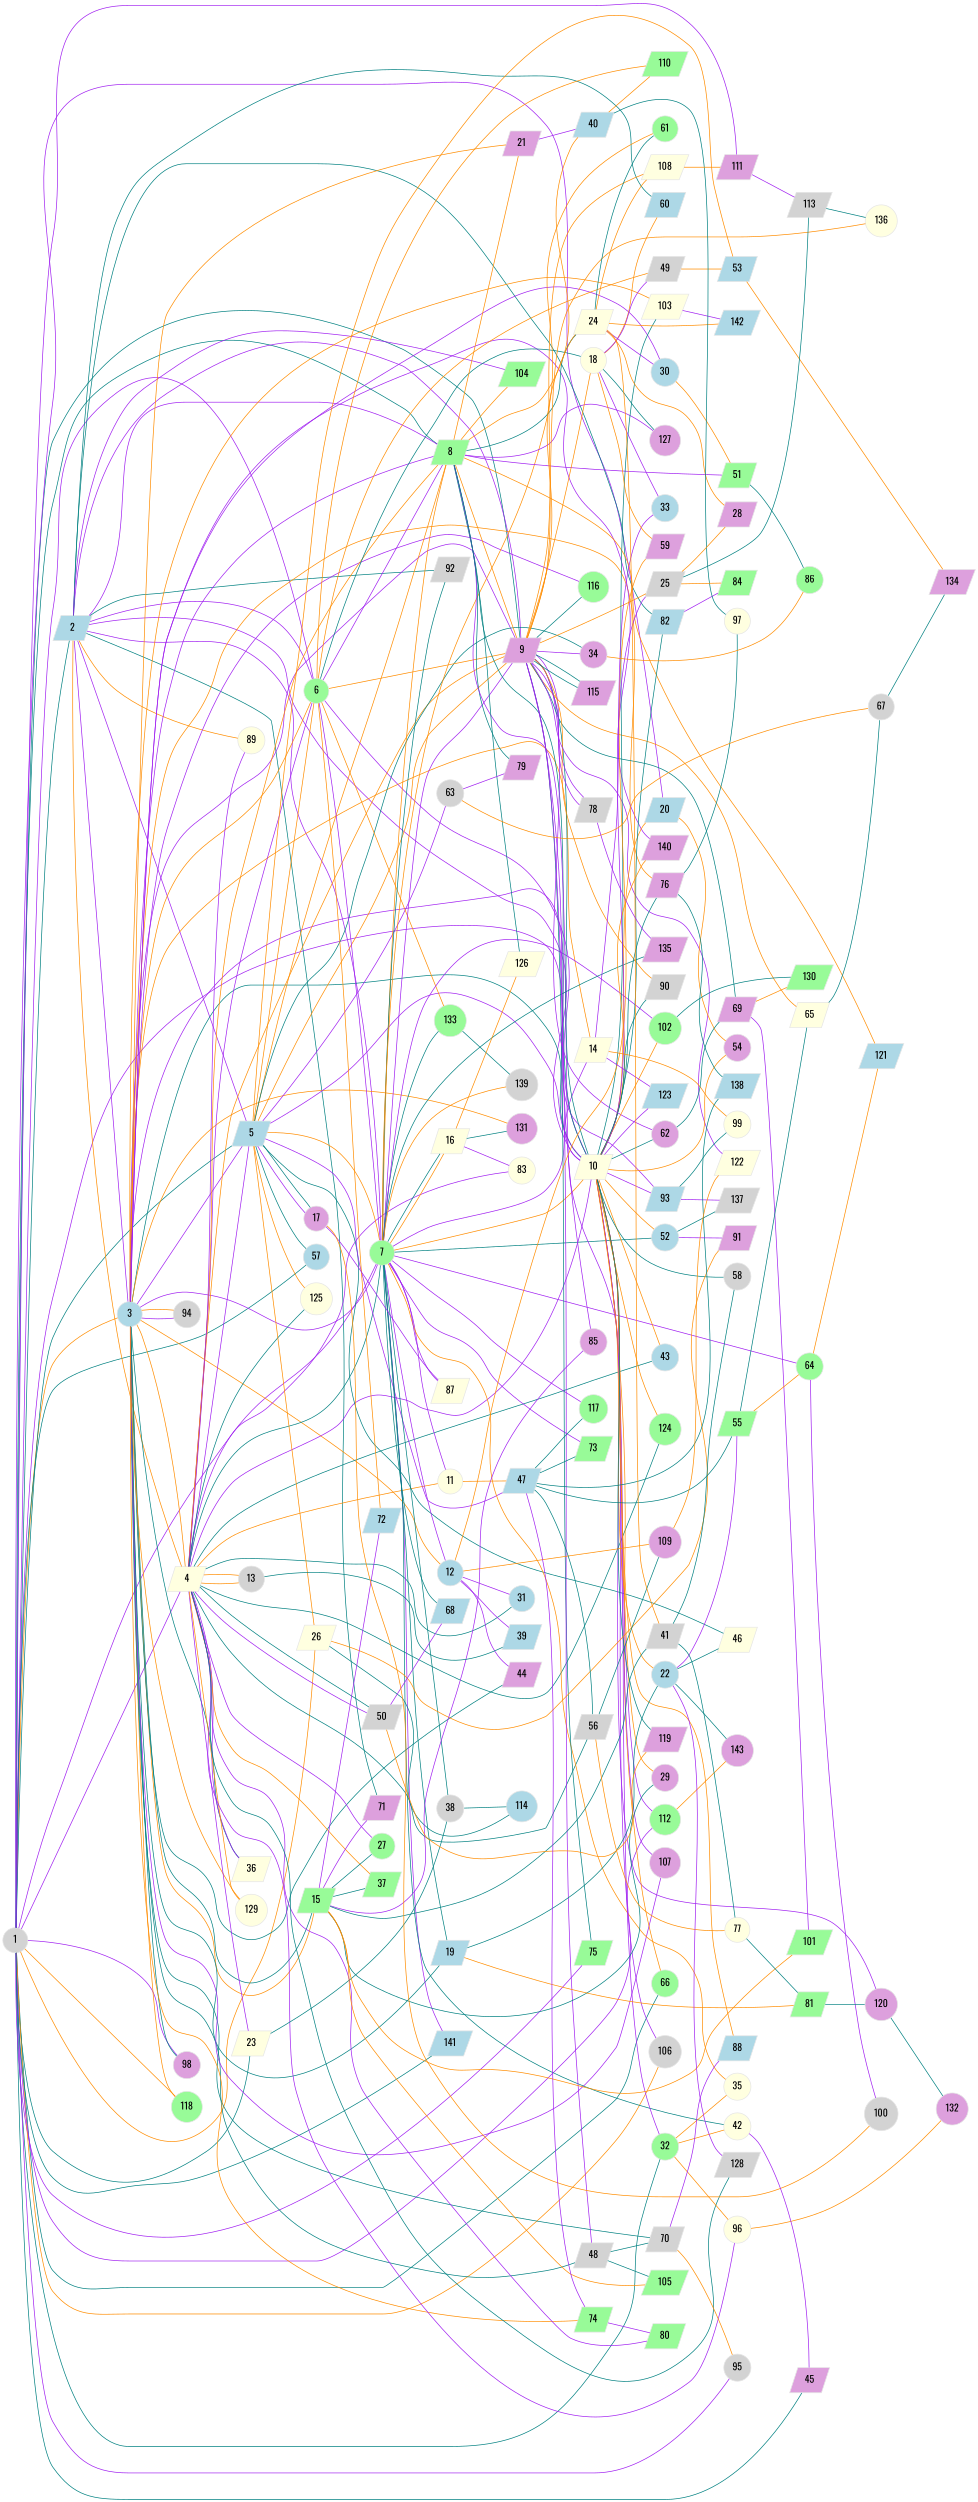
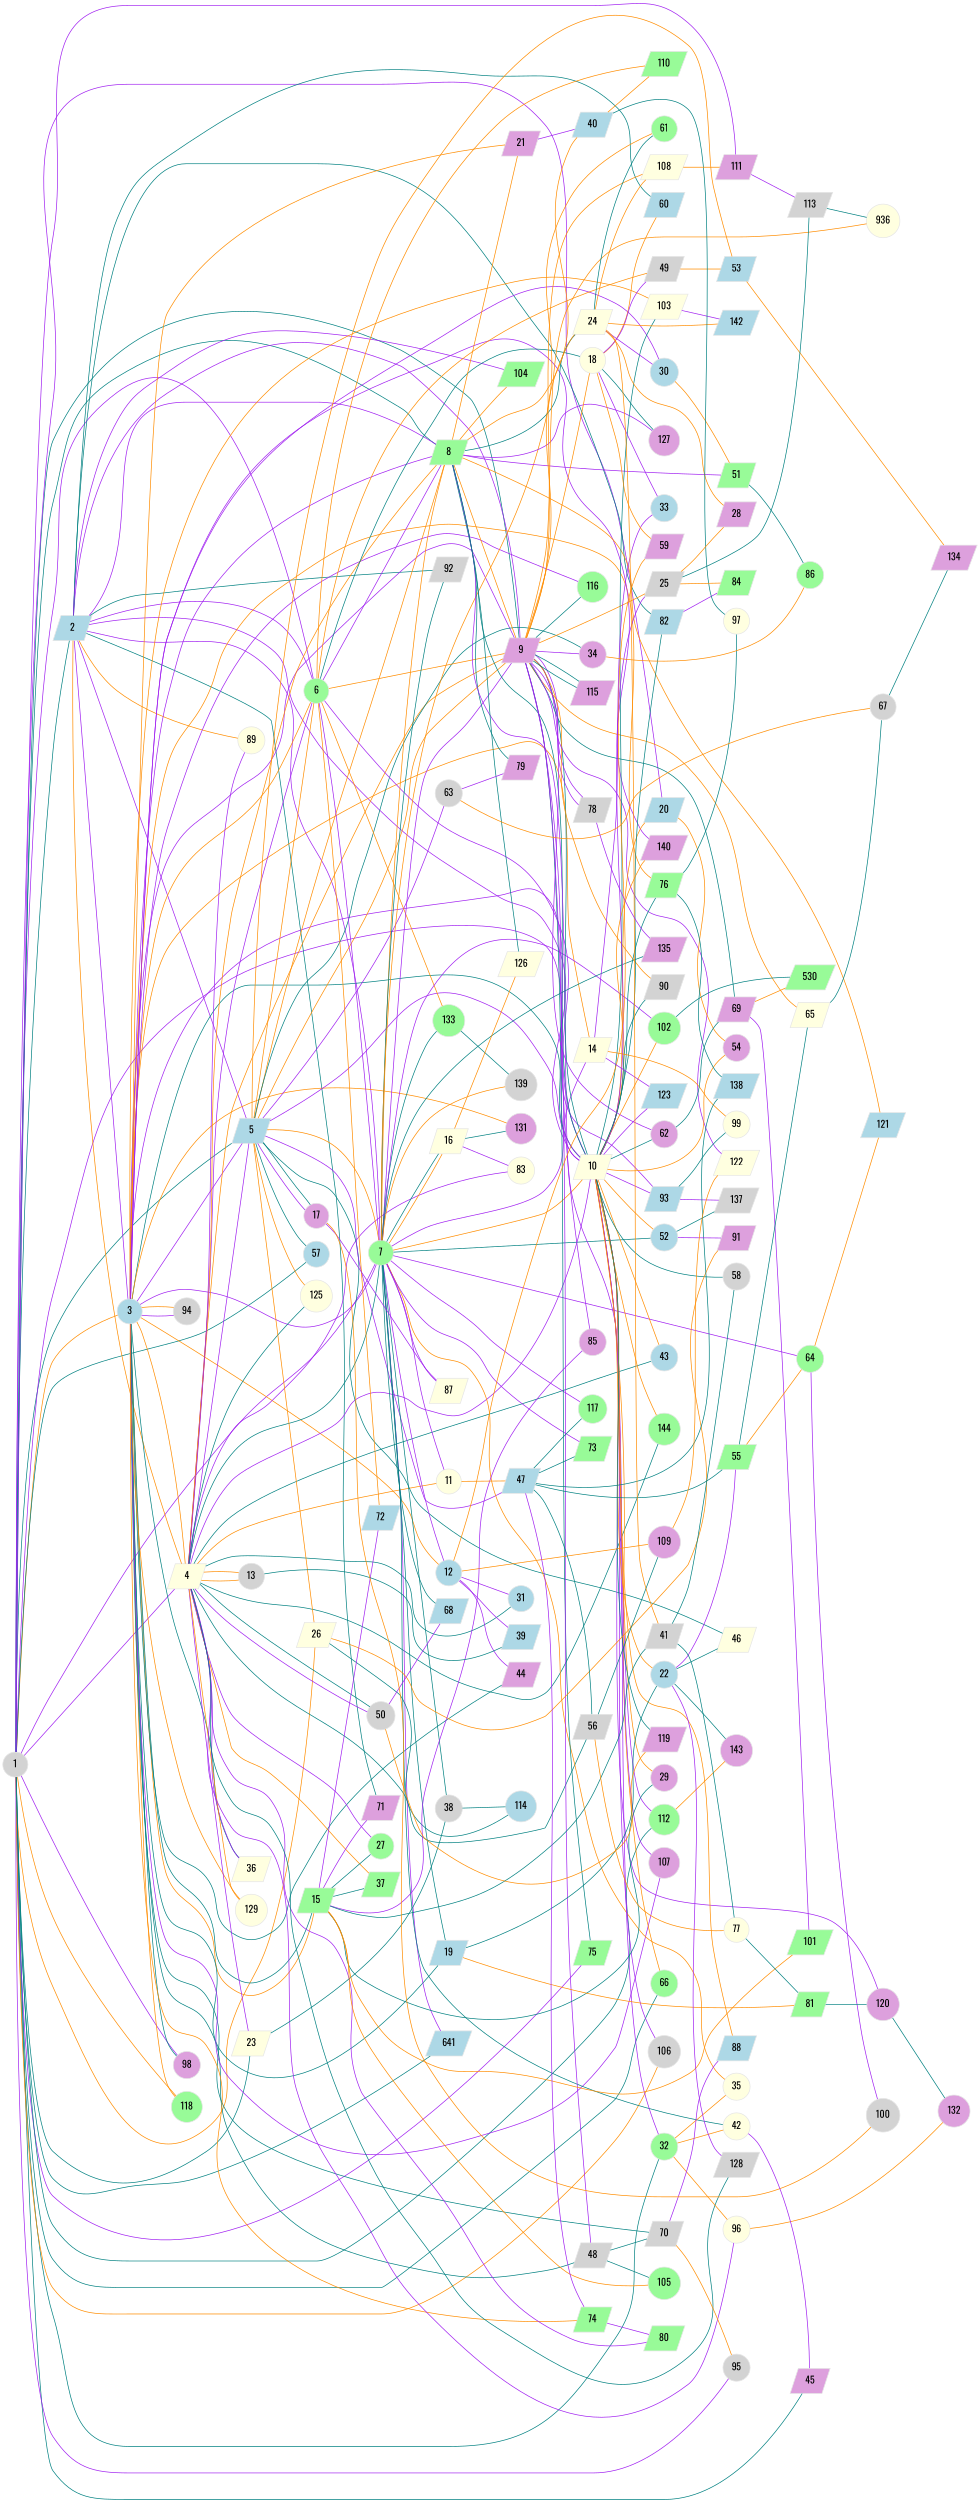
node "136": label "136" -> "936"
node "76": fillcolor plum -> palegreen
node "130": label "130" -> "530"
node "124": label "124" -> "144"
node "50": shape parallelogram -> circle
node "141": label "141" -> "641"
edge "112" -- "1": color purple -> teal
node "105": shape parallelogram -> circle
